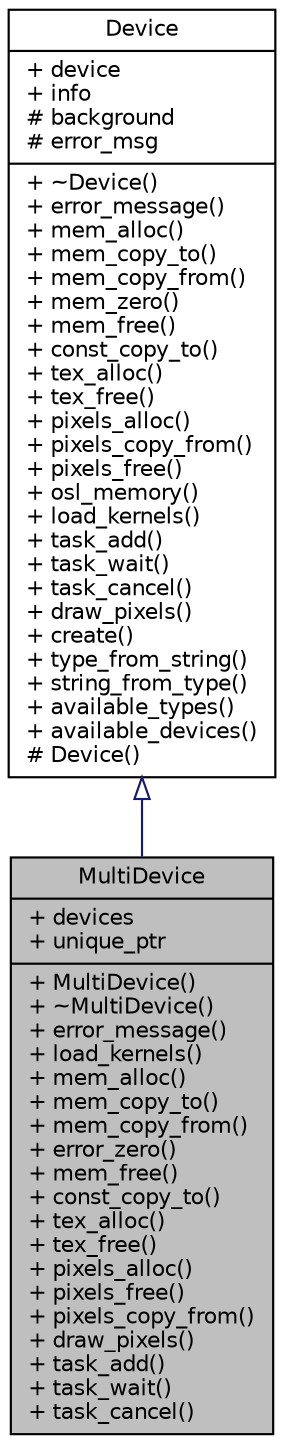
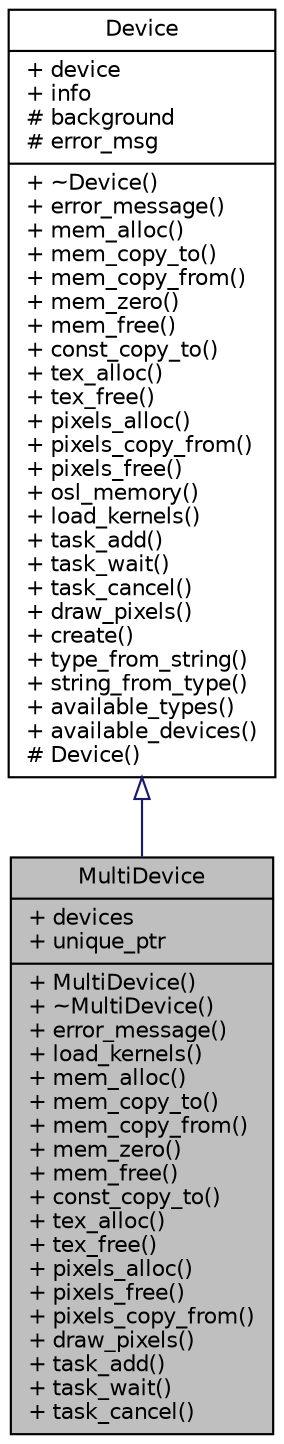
node "MultiDevice": text "+ error_zero()" -> "+ mem_zero()"
